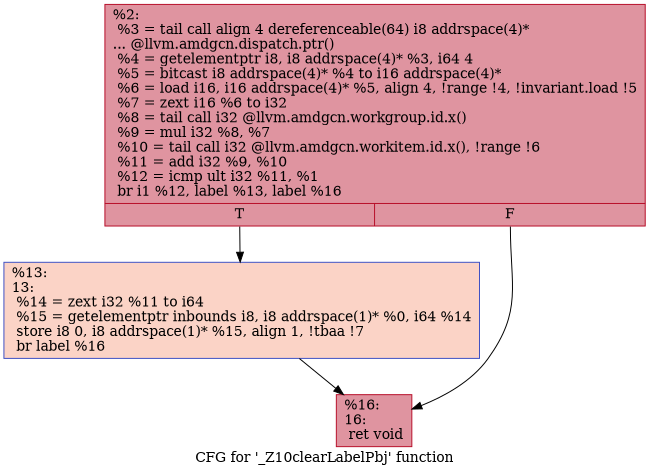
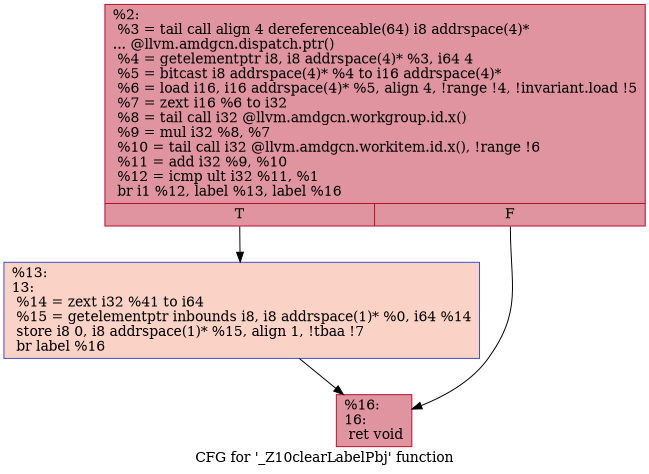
node "%13:": text "%14 = zext i32 %11 to i64" -> "%14 = zext i32 %41 to i64"
